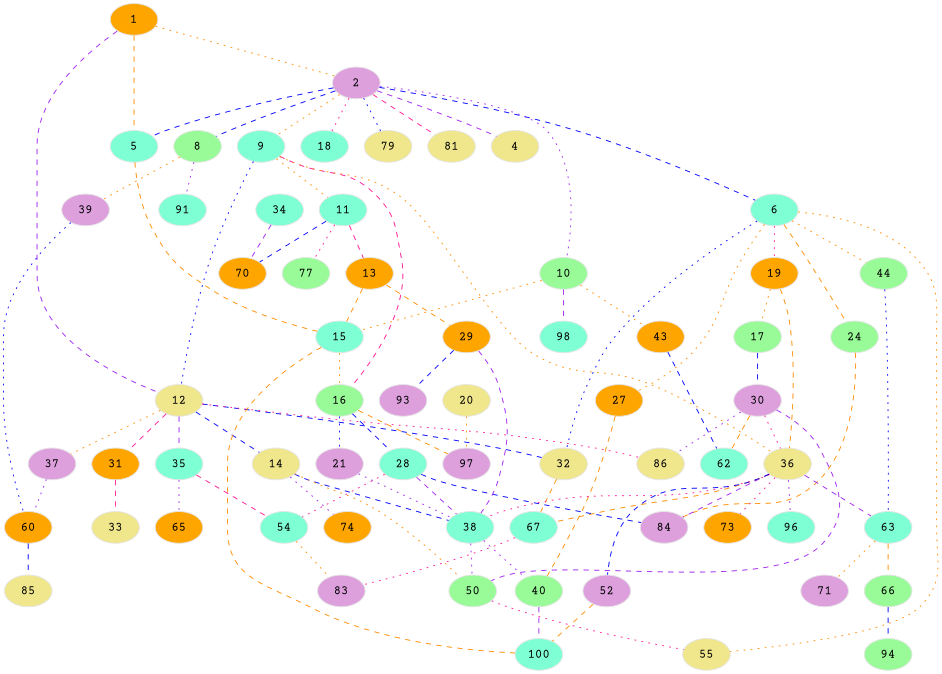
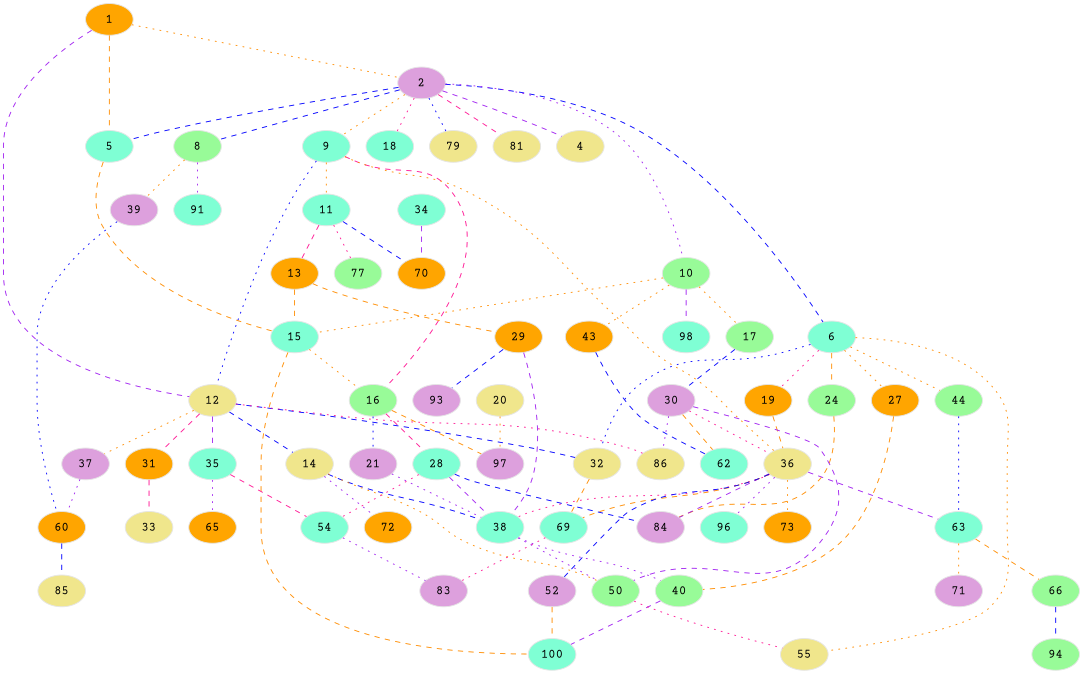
edge "19" -- "17": now "10" -- "17"
edge "16" -- "28": color blue -> deeppink
edge "36" -- "73": color deeppink -> darkorange
node "74": label "74" -> "72"
node "67": label "67" -> "69"
edge "54" -- "83": color darkorange -> purple
